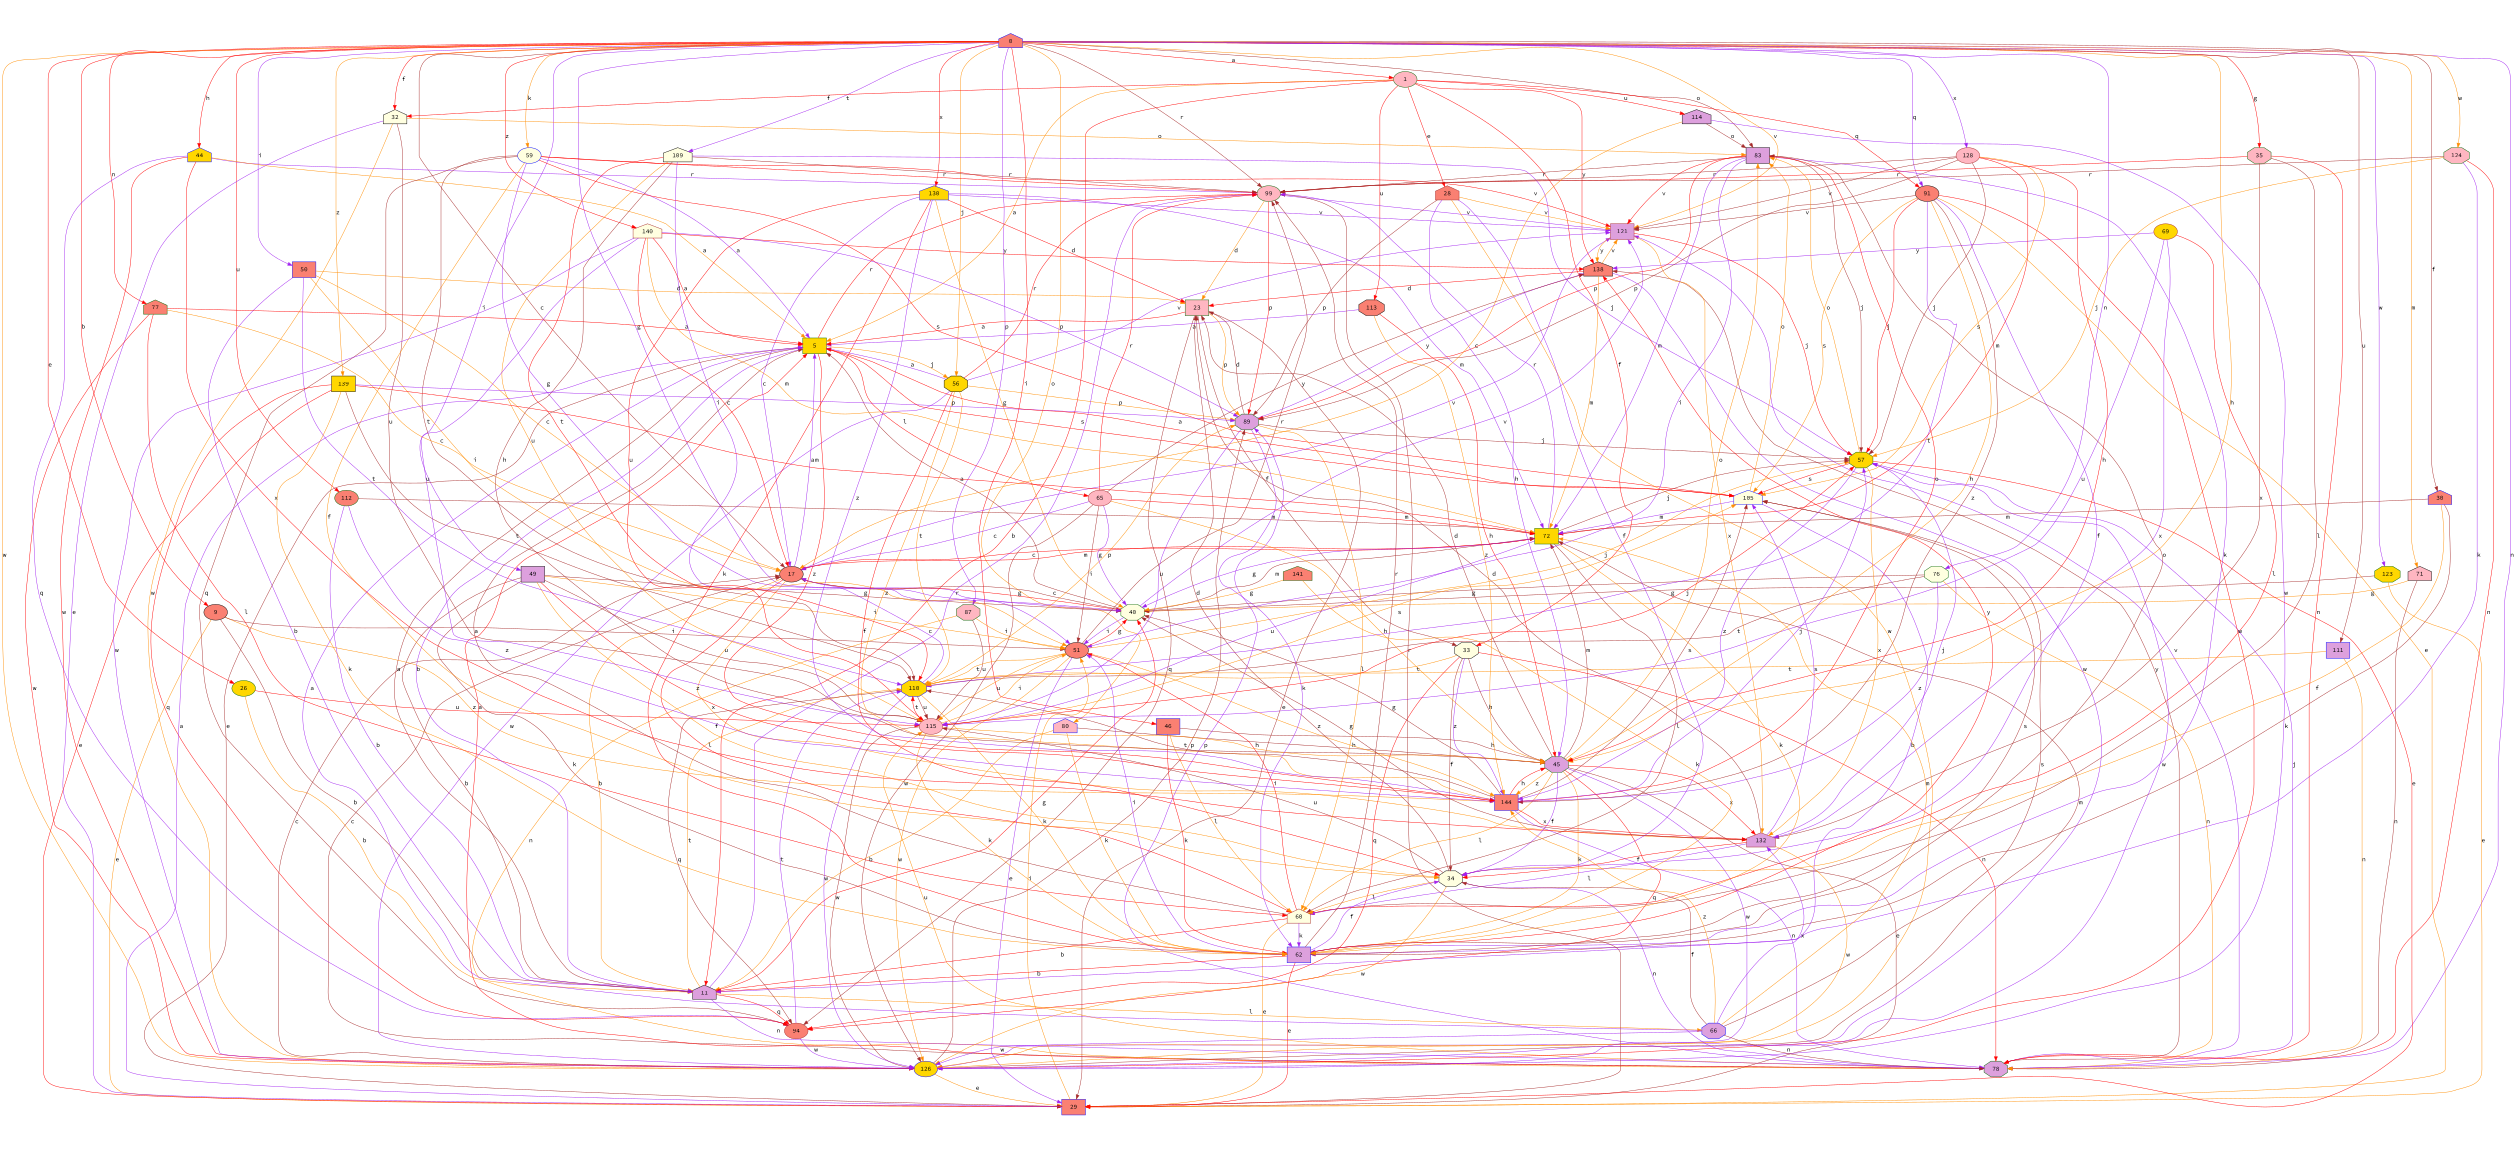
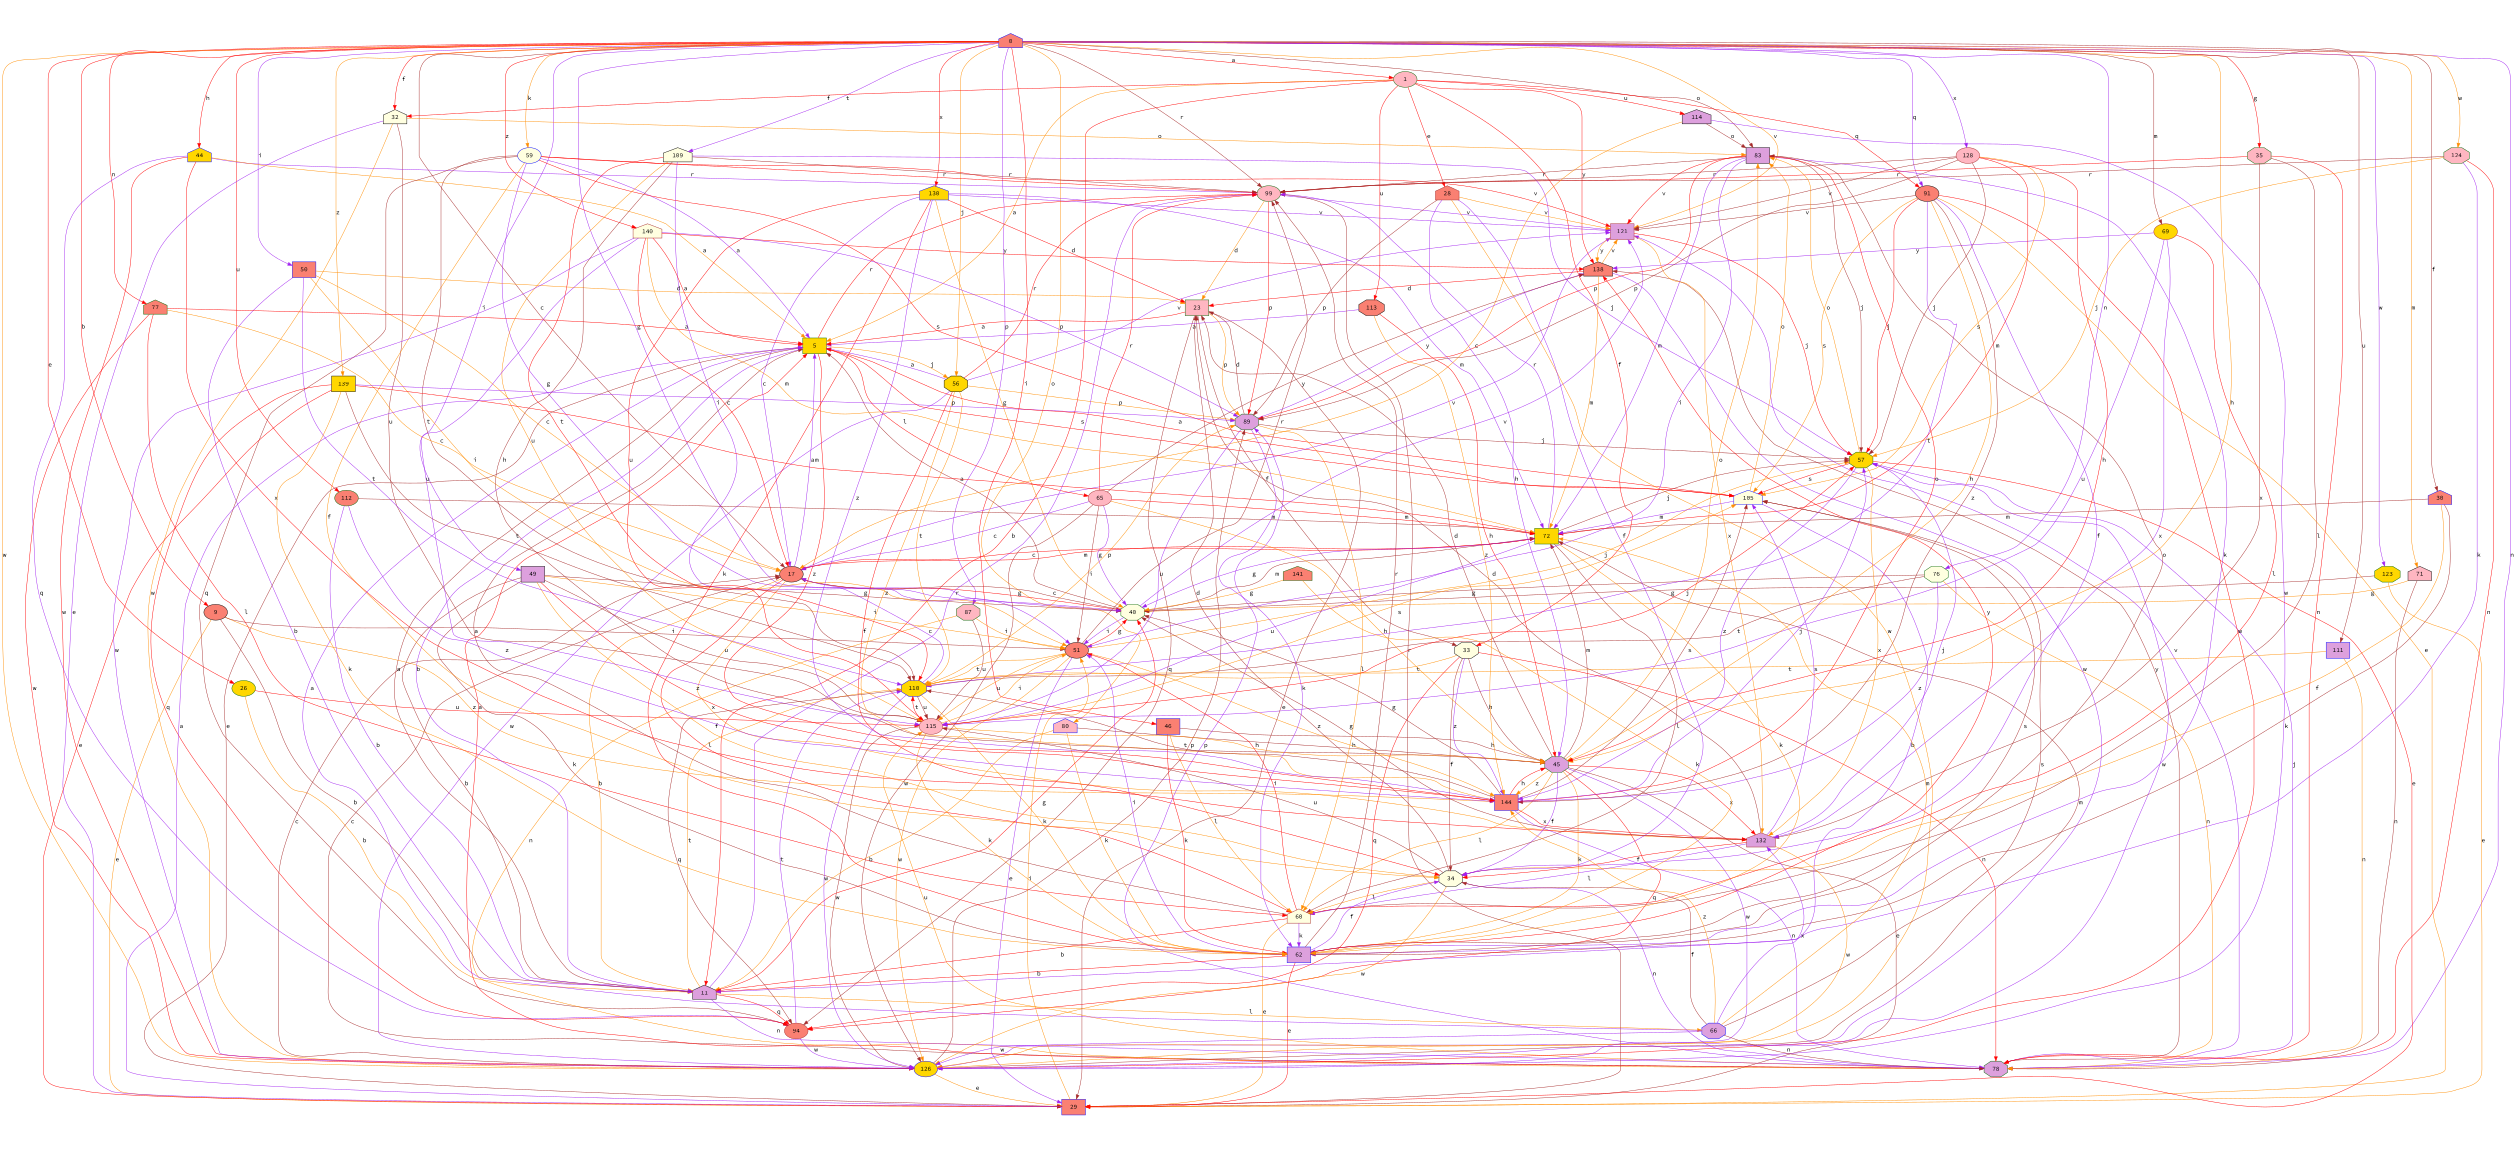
edge "0" -> "69": added, label "m"
